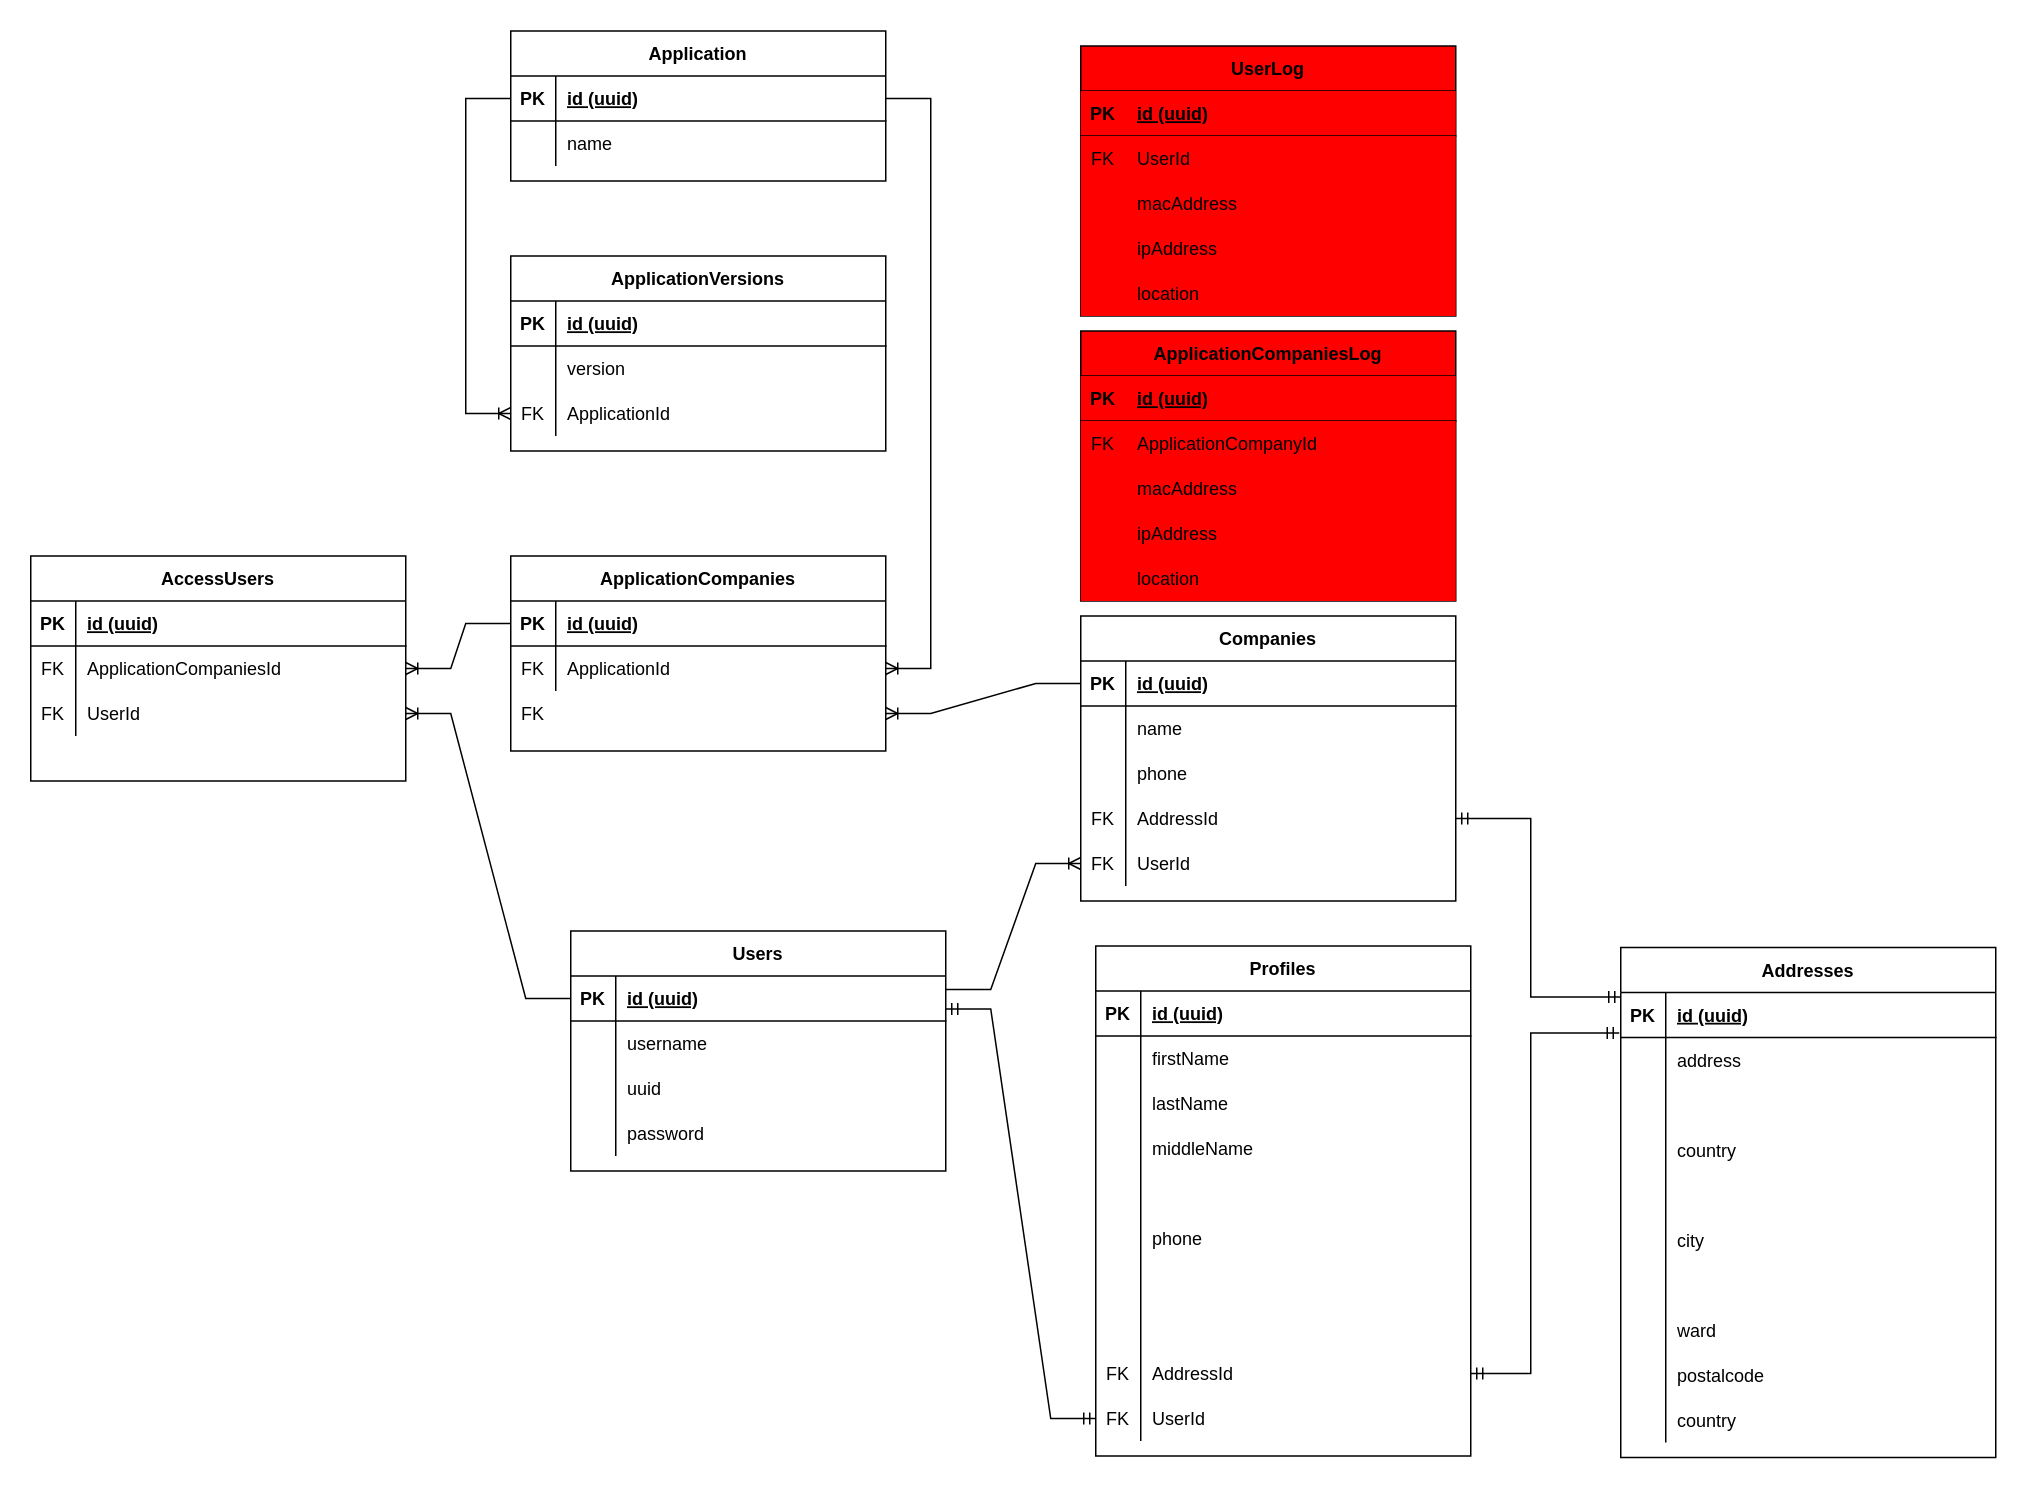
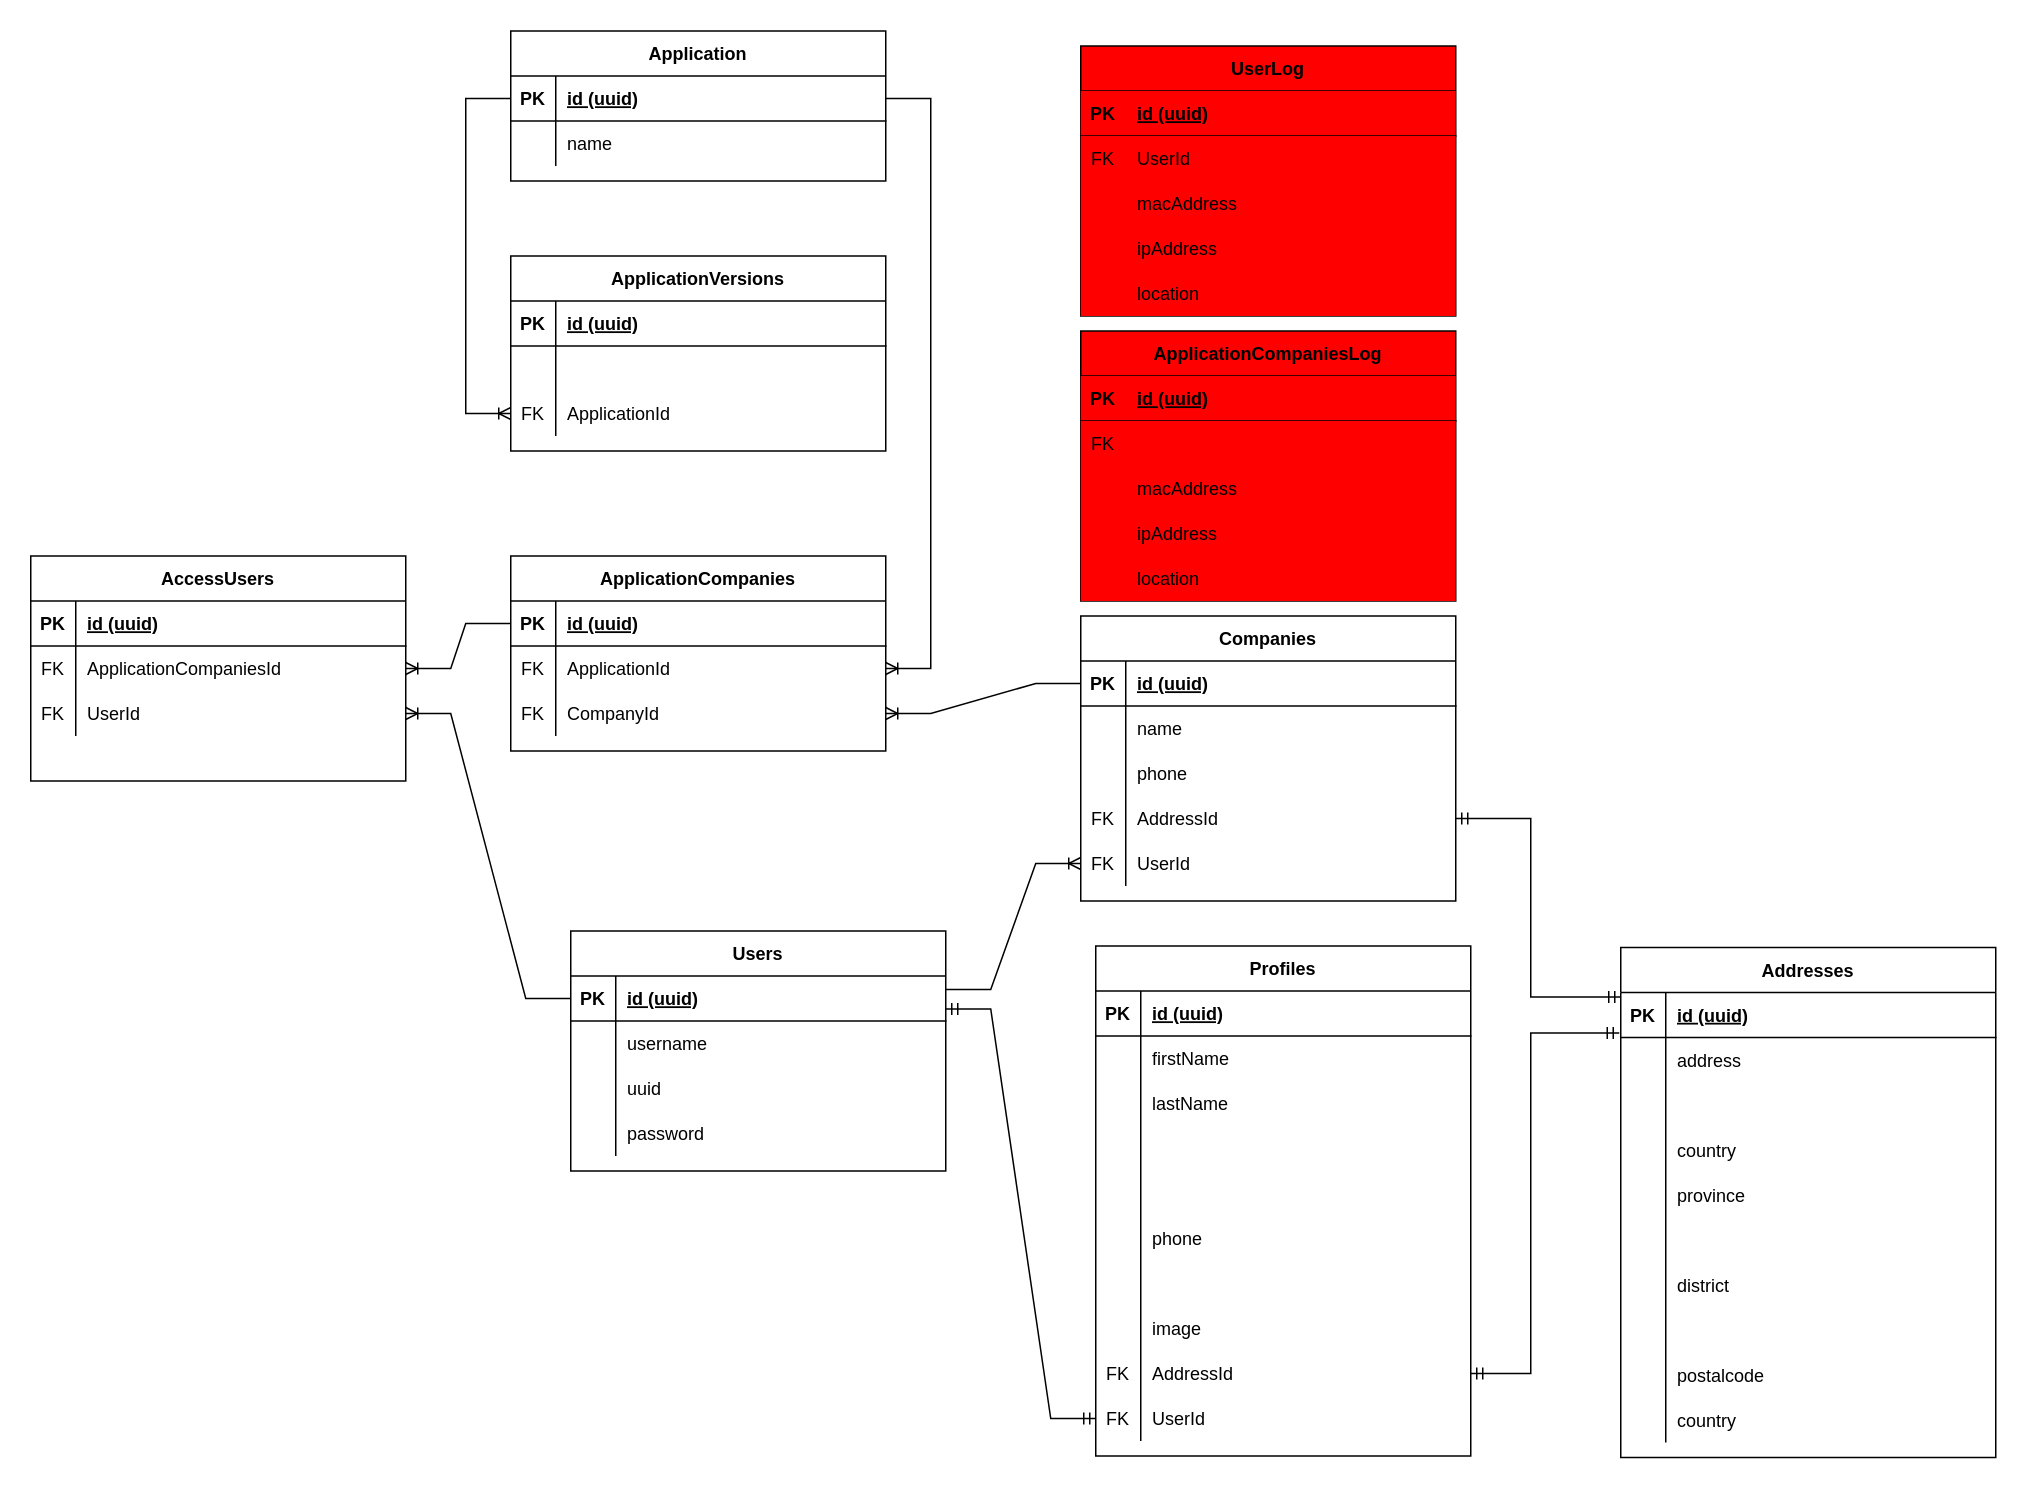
node "version": removed
node "ApplicationCompanyId": removed
node "CompanyId": added
node "middleName": removed
node "province": added
node "city": removed
node "district": added
node "image": added
node "ward": removed
